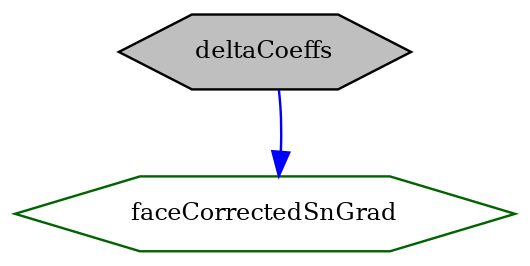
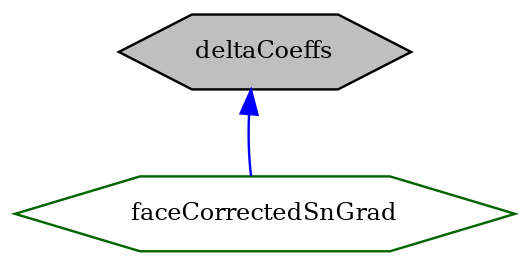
edge "deltaCoeffs" -> "faceCorrectedSnGrad": reversed
